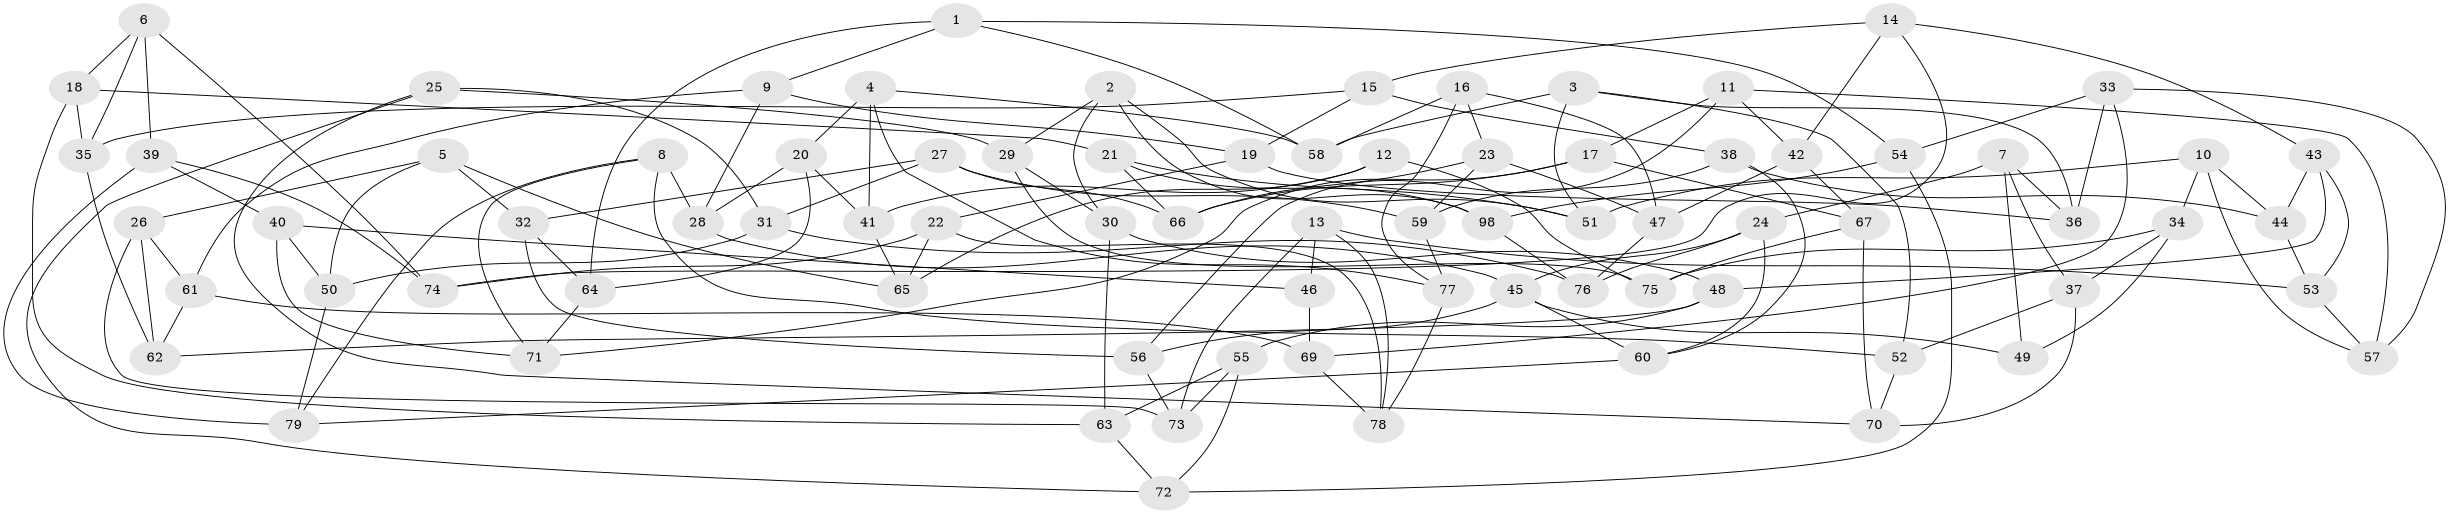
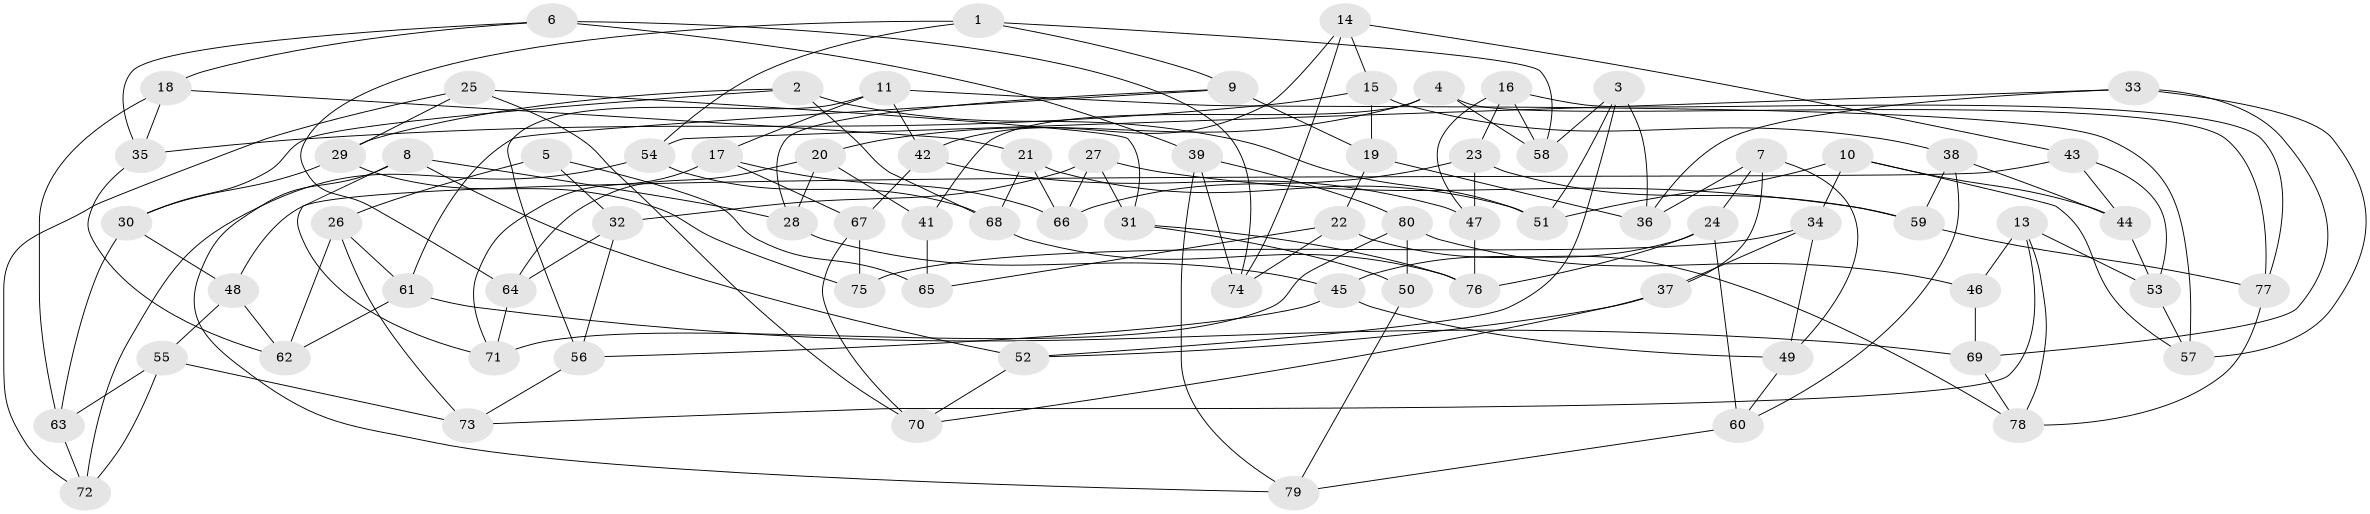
node "12": removed
edge "5" -- "50": removed
node "40": label "40" -> "80"
node "98": label "98" -> "68"
edge "45" -- "60": now "49" -- "60"
